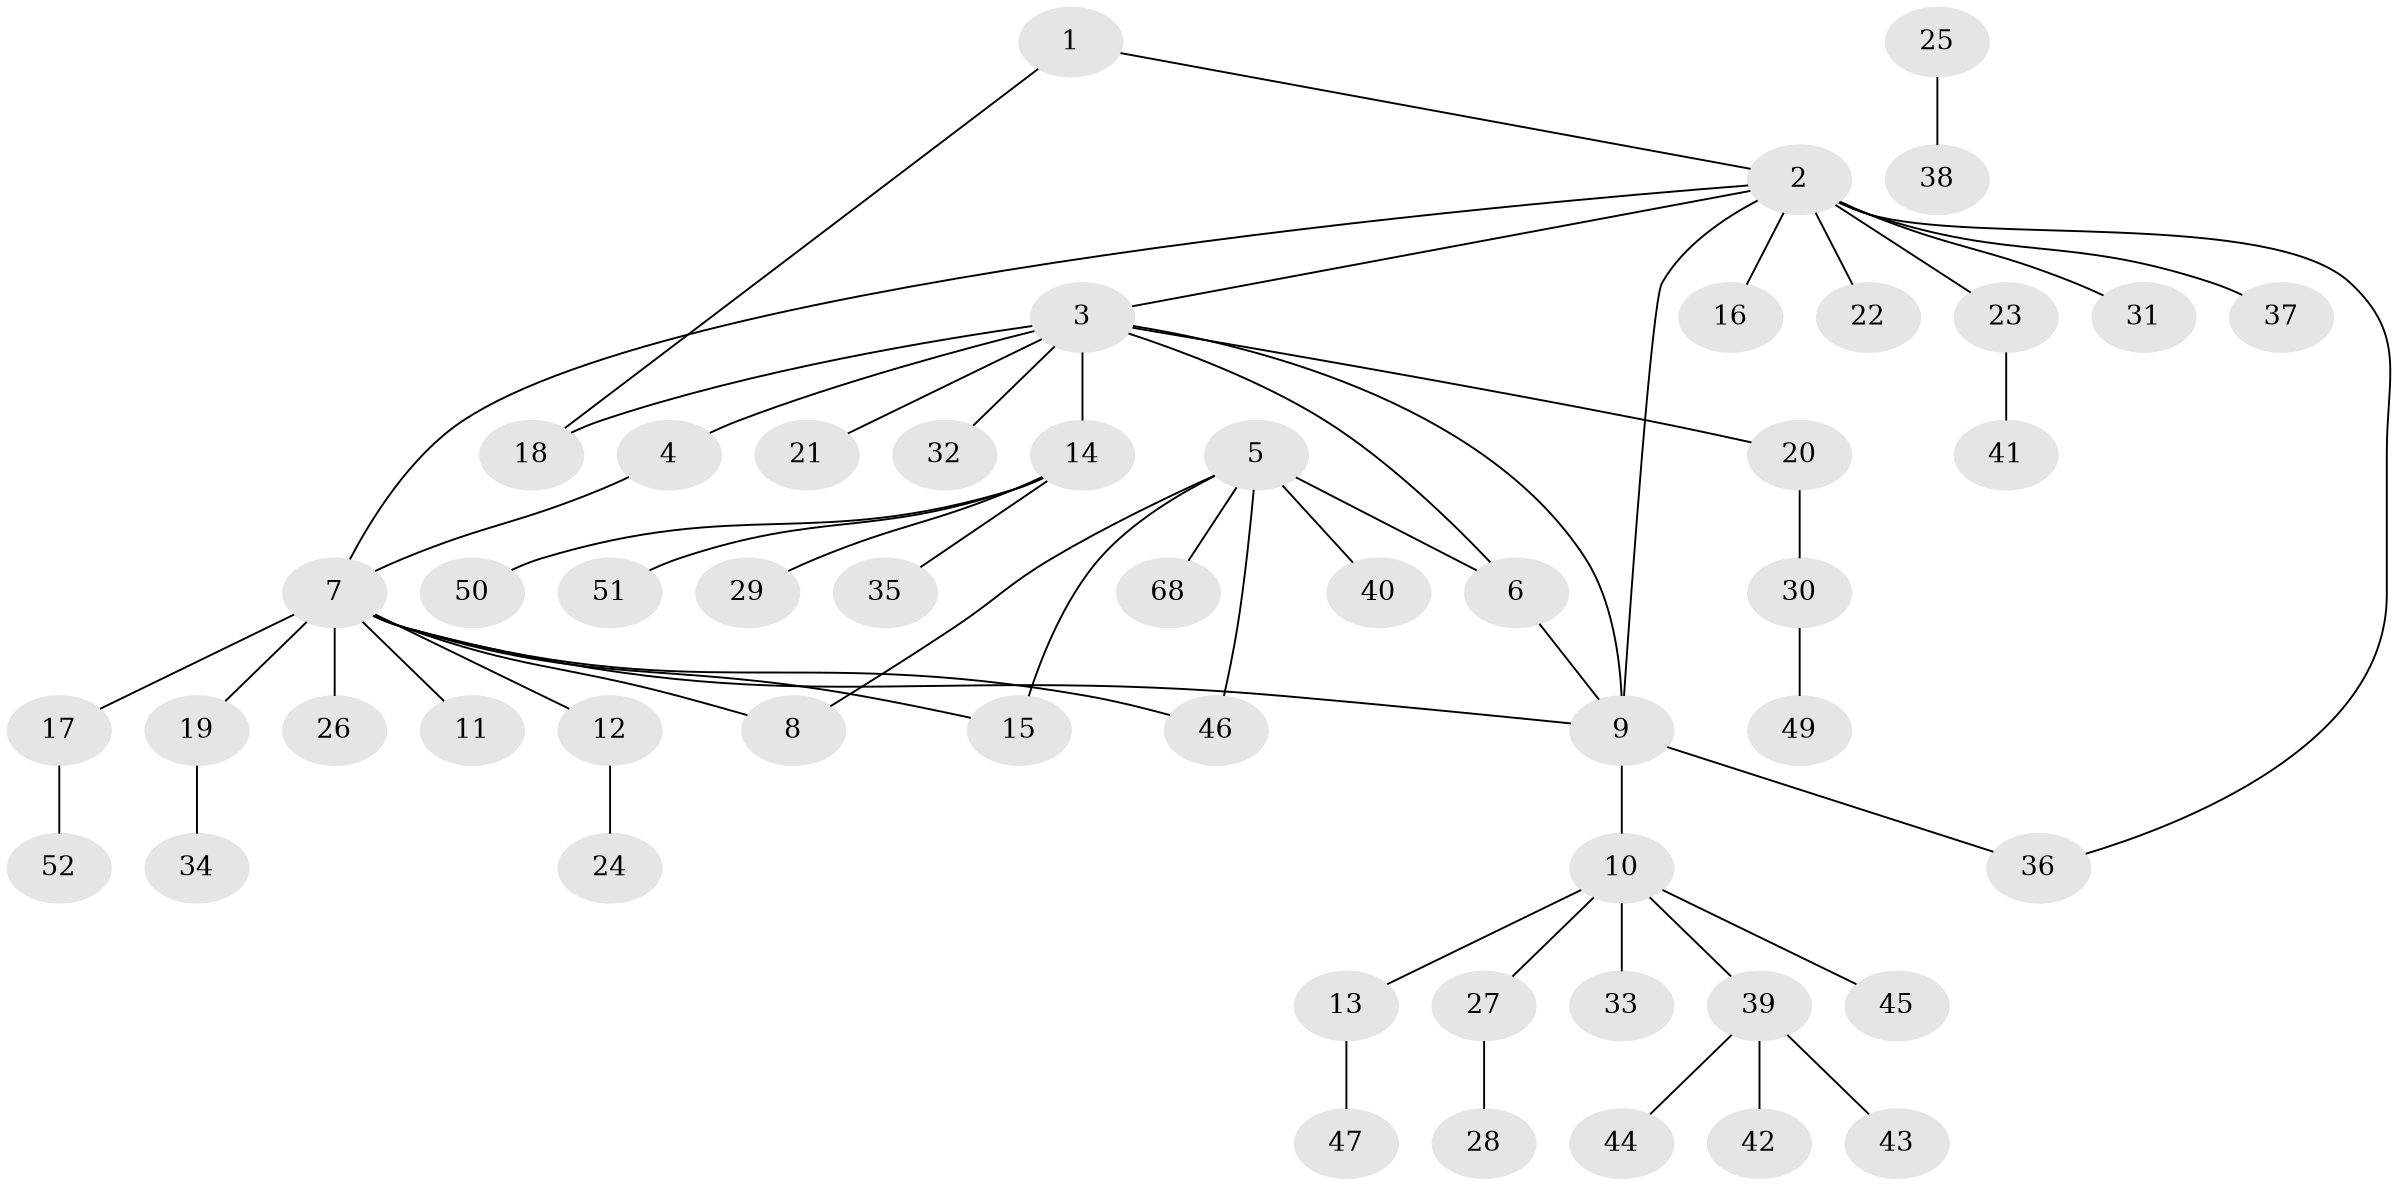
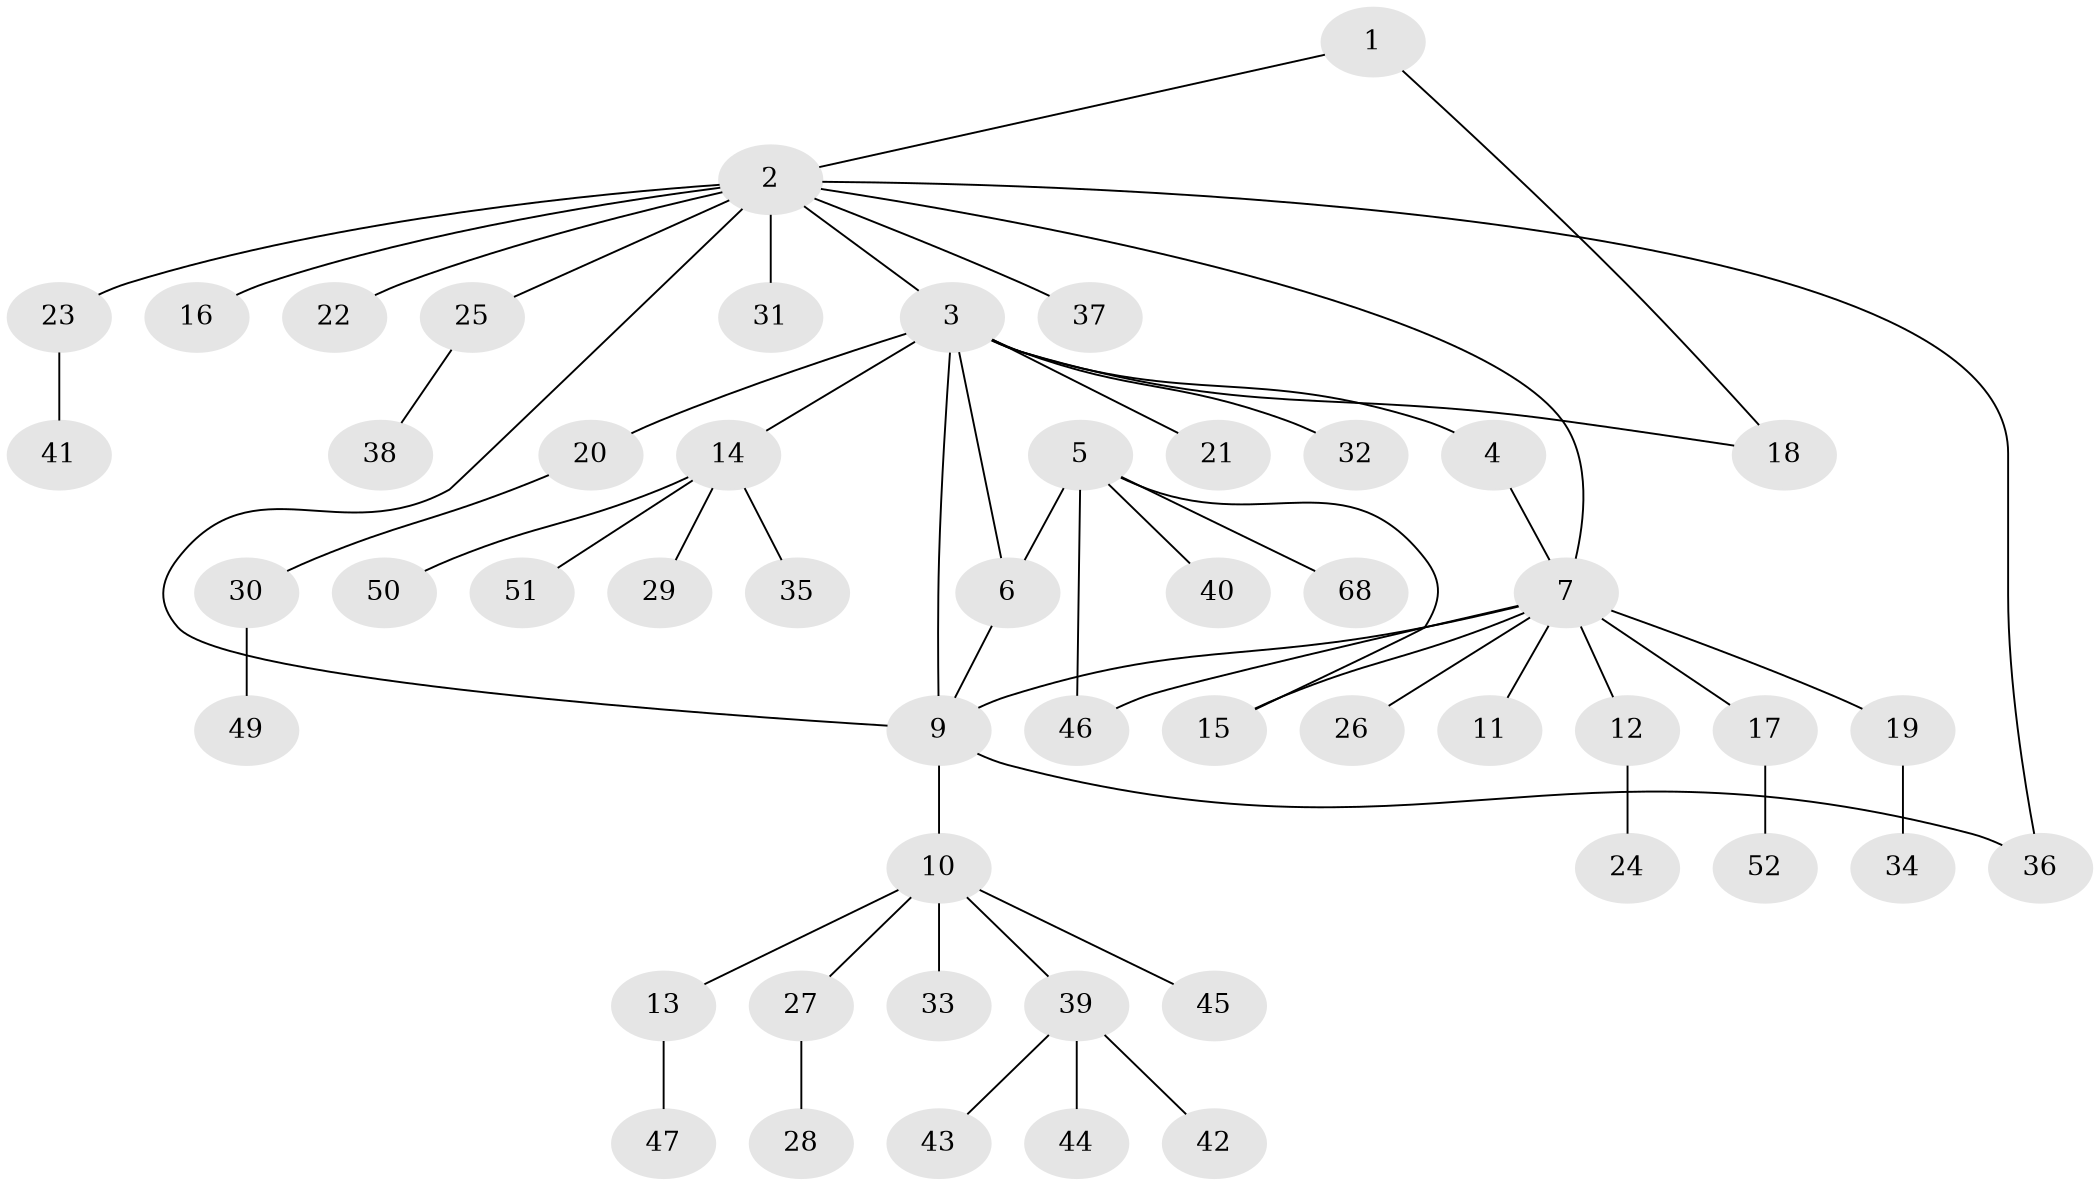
edge "2" -- "25": added
node "8": removed
